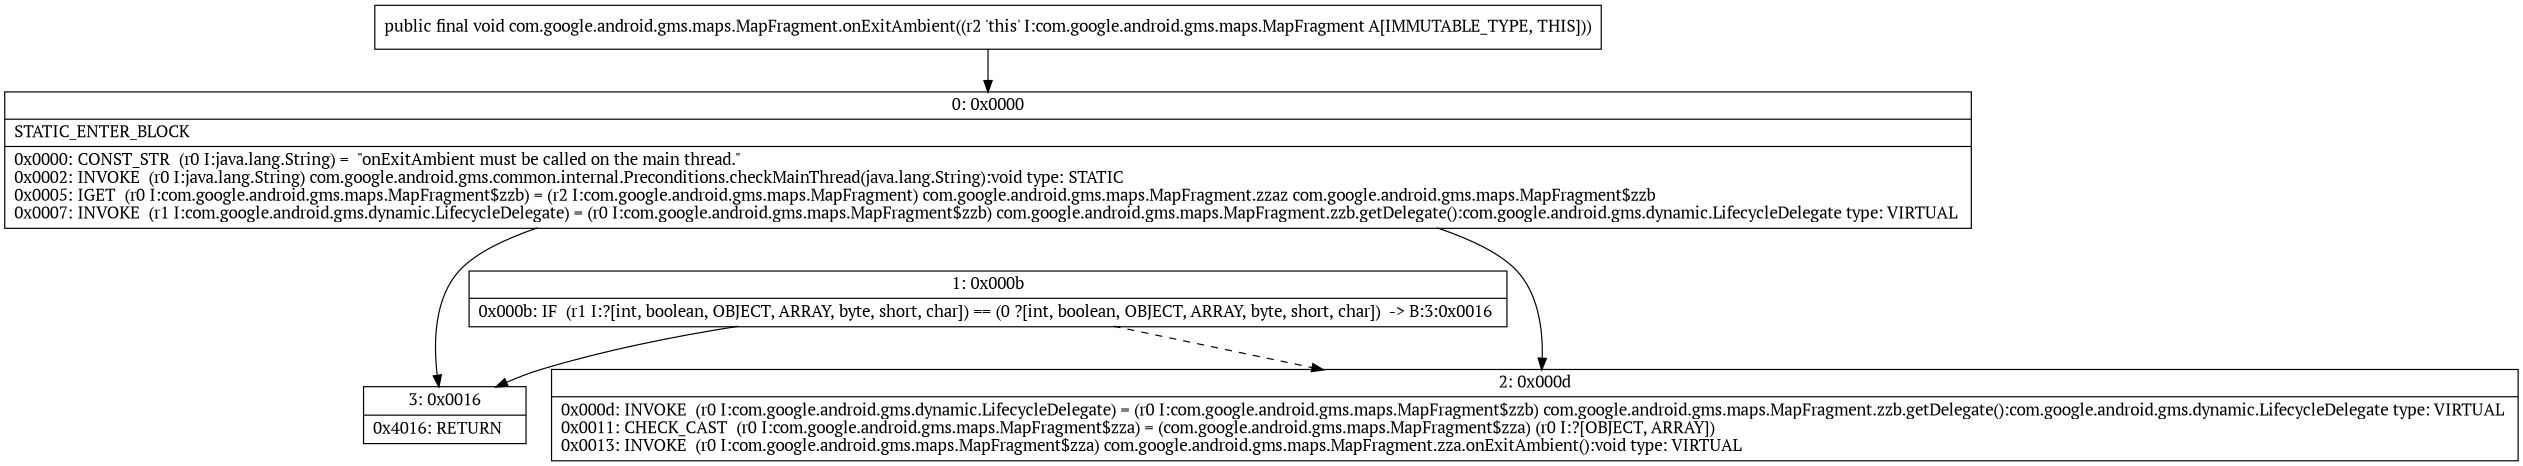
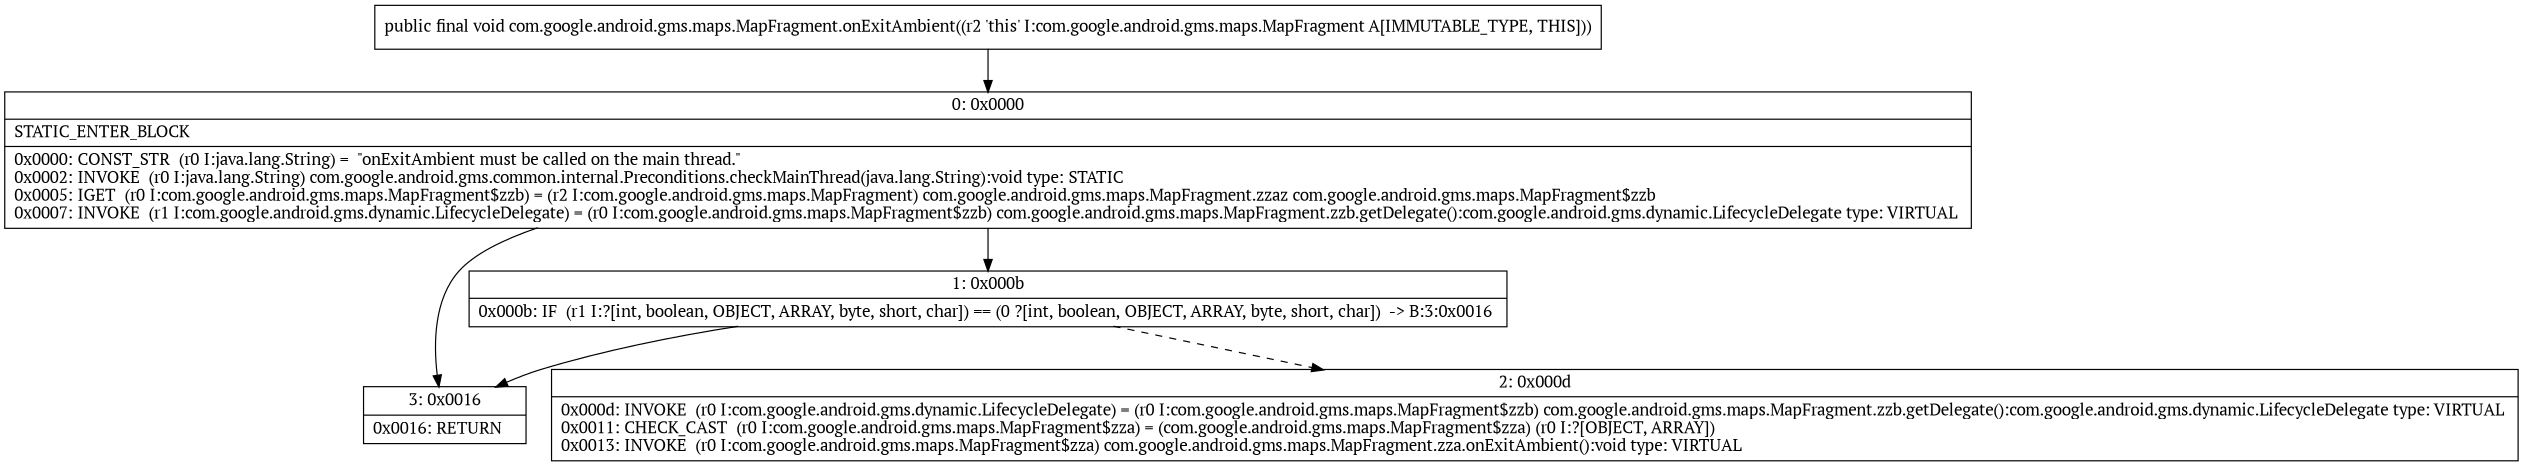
edge "0: 0x0000" -> "2: 0x000d": now "0: 0x0000" -> "1: 0x000b"
node "3: 0x0016": text "0x4016: RETURN" -> "0x0016: RETURN"
